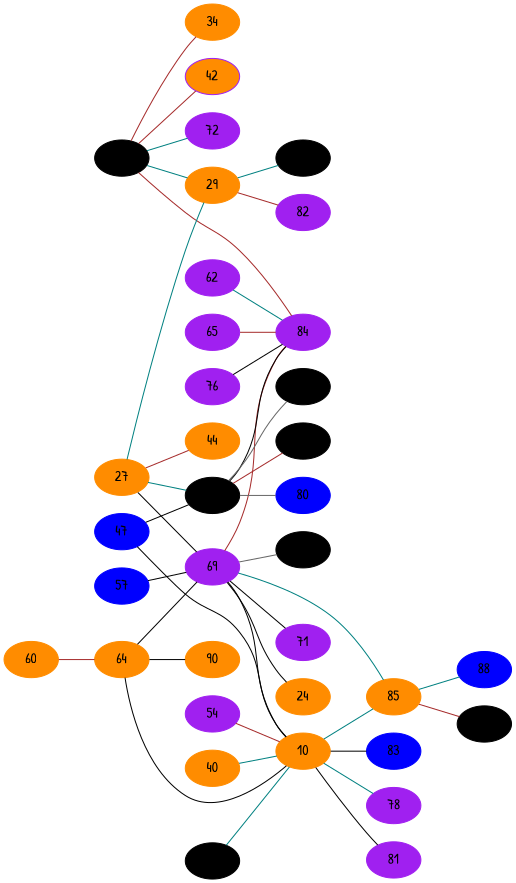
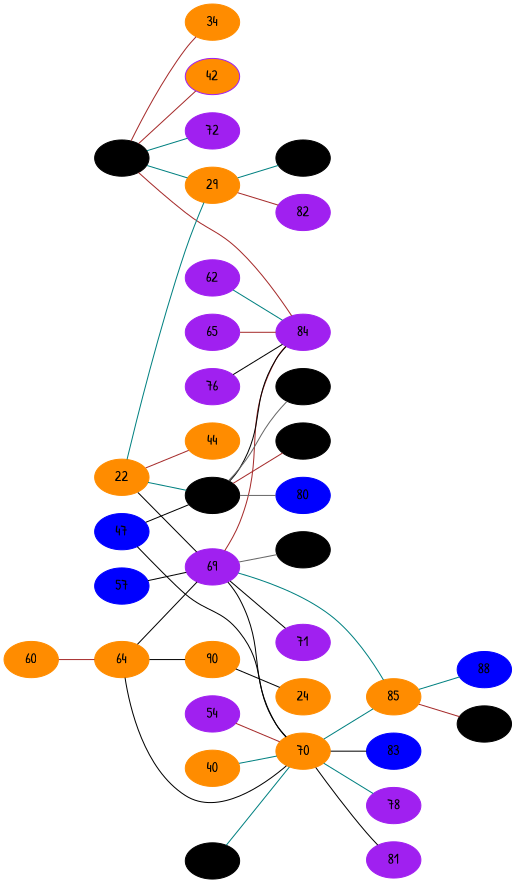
node "27": label "27" -> "22"
edge "69" -- "24": now "90" -- "24"
node "10": label "10" -> "70"
